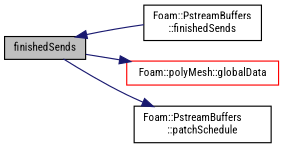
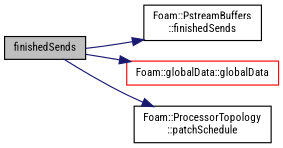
edge "Foam::PstreamBuffers ::finishedSends" -> "finishedSends": reversed
node "Foam::polyMesh::globalData": label "Foam::polyMesh::globalData" -> "Foam::globalData::globalData"
node "Foam::PstreamBuffers ::patchSchedule": label "Foam::PstreamBuffers ::patchSchedule" -> "Foam::ProcessorTopology ::patchSchedule"
